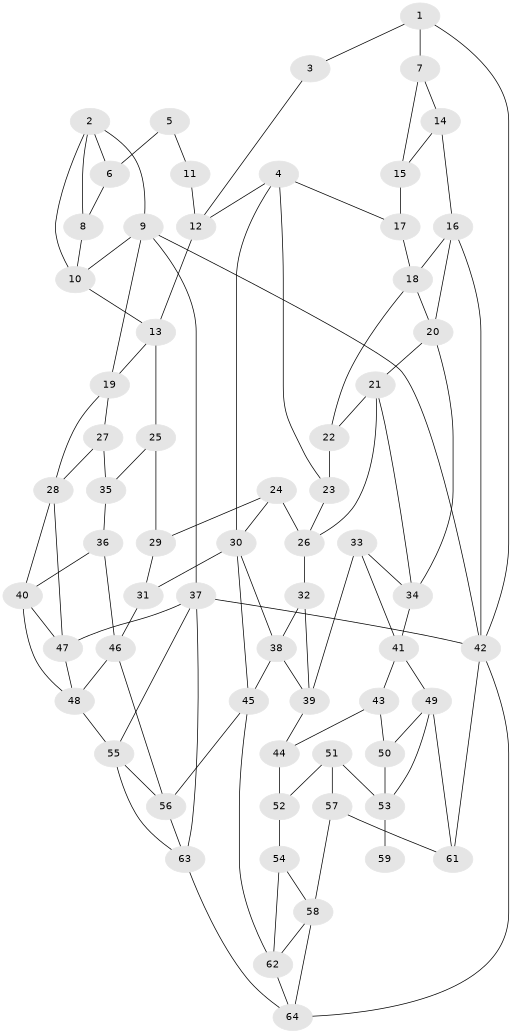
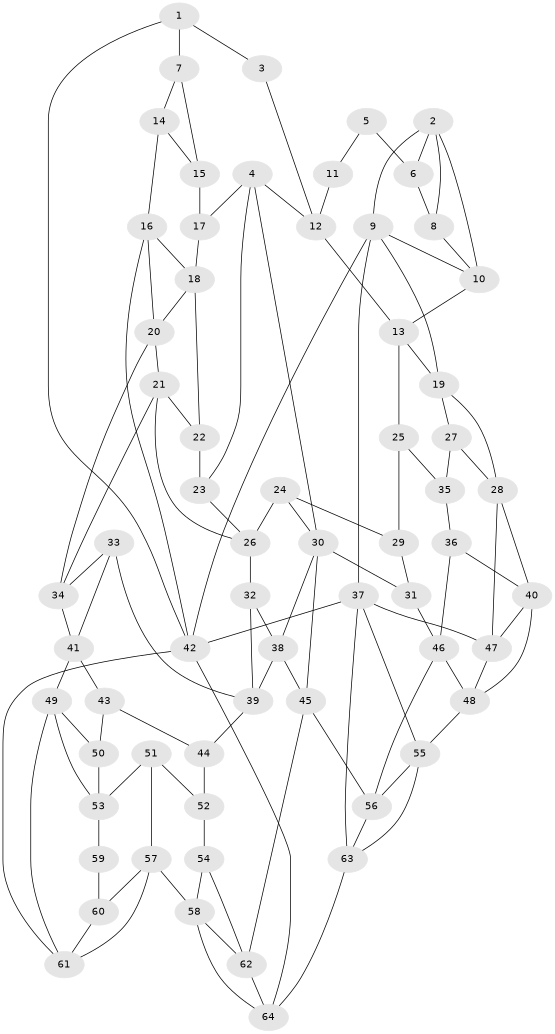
node "60": added
